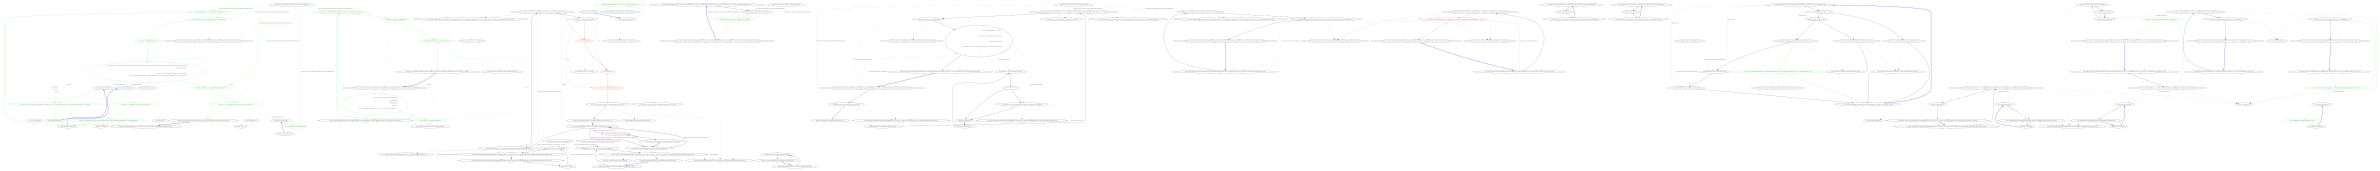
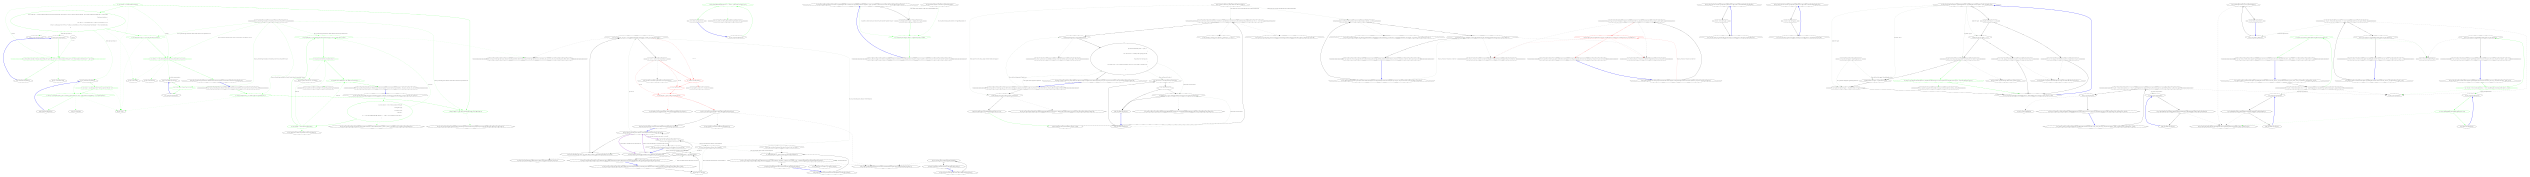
edge "0: this.engine = new RazorViewEngine(this.configuration)" -> "0: var cache = A.Fake<IViewCache>()": reversed
